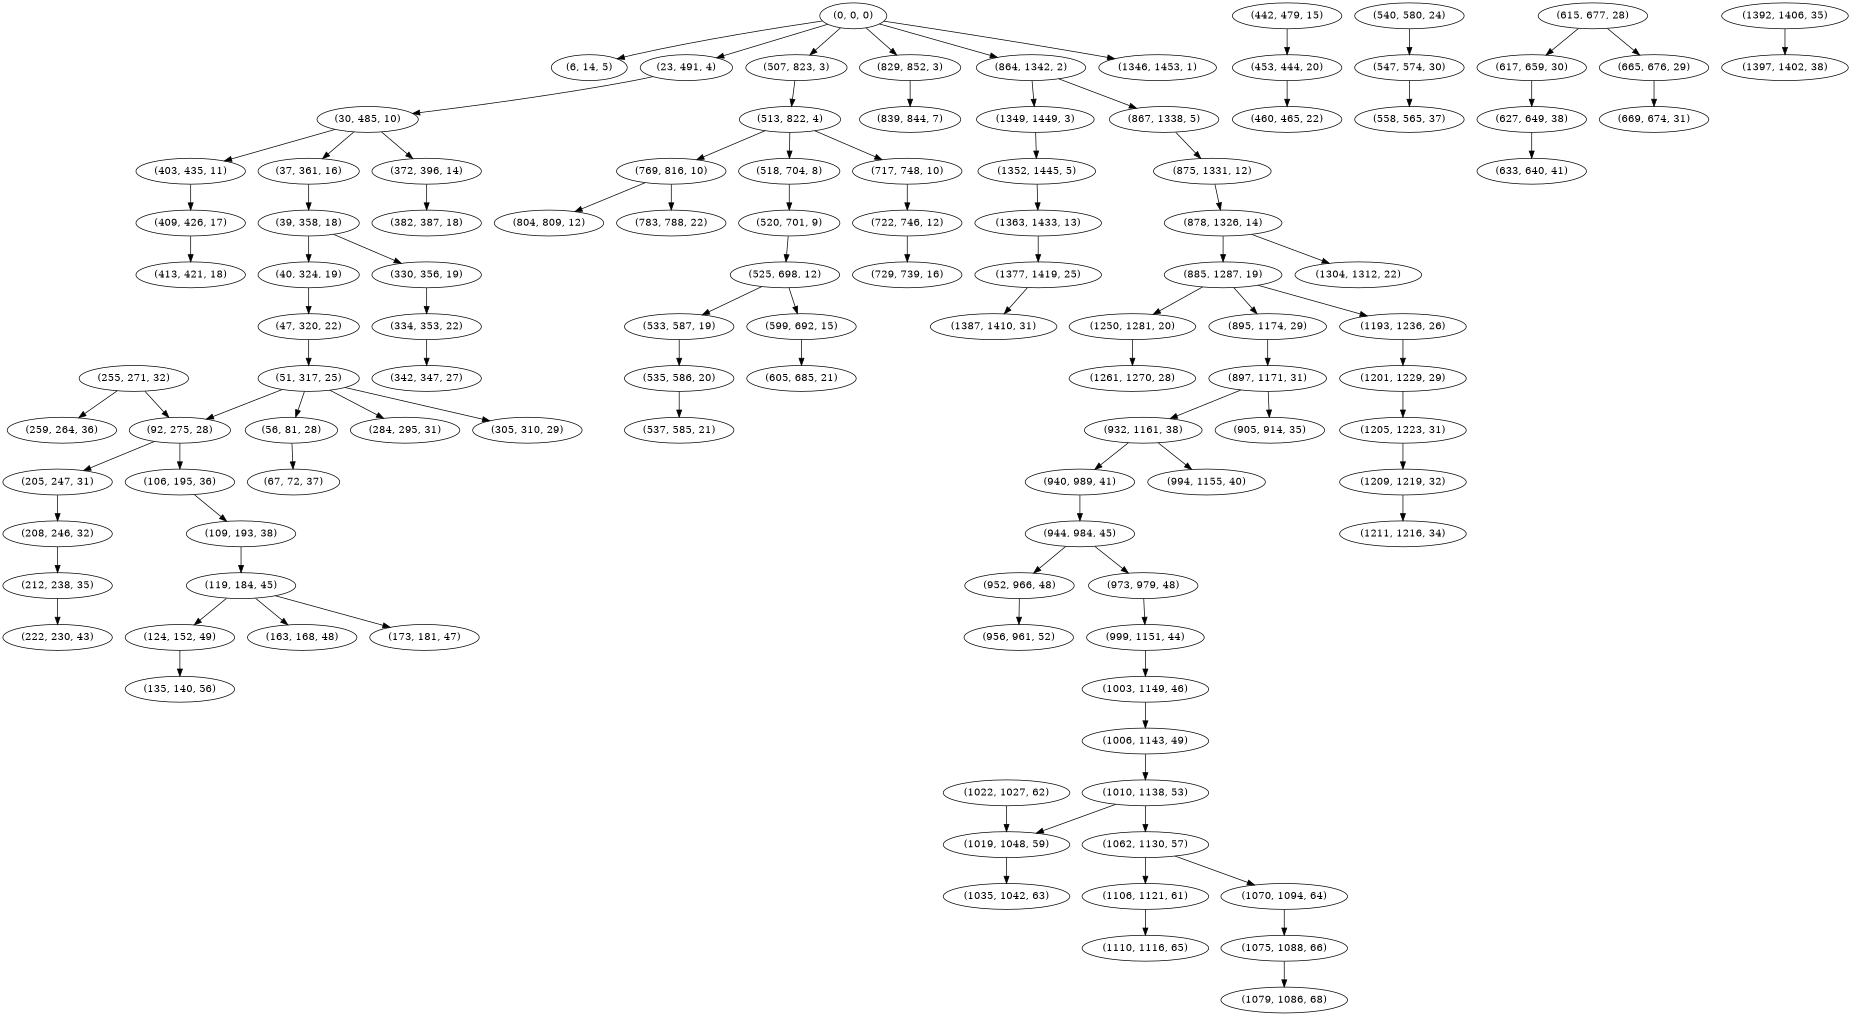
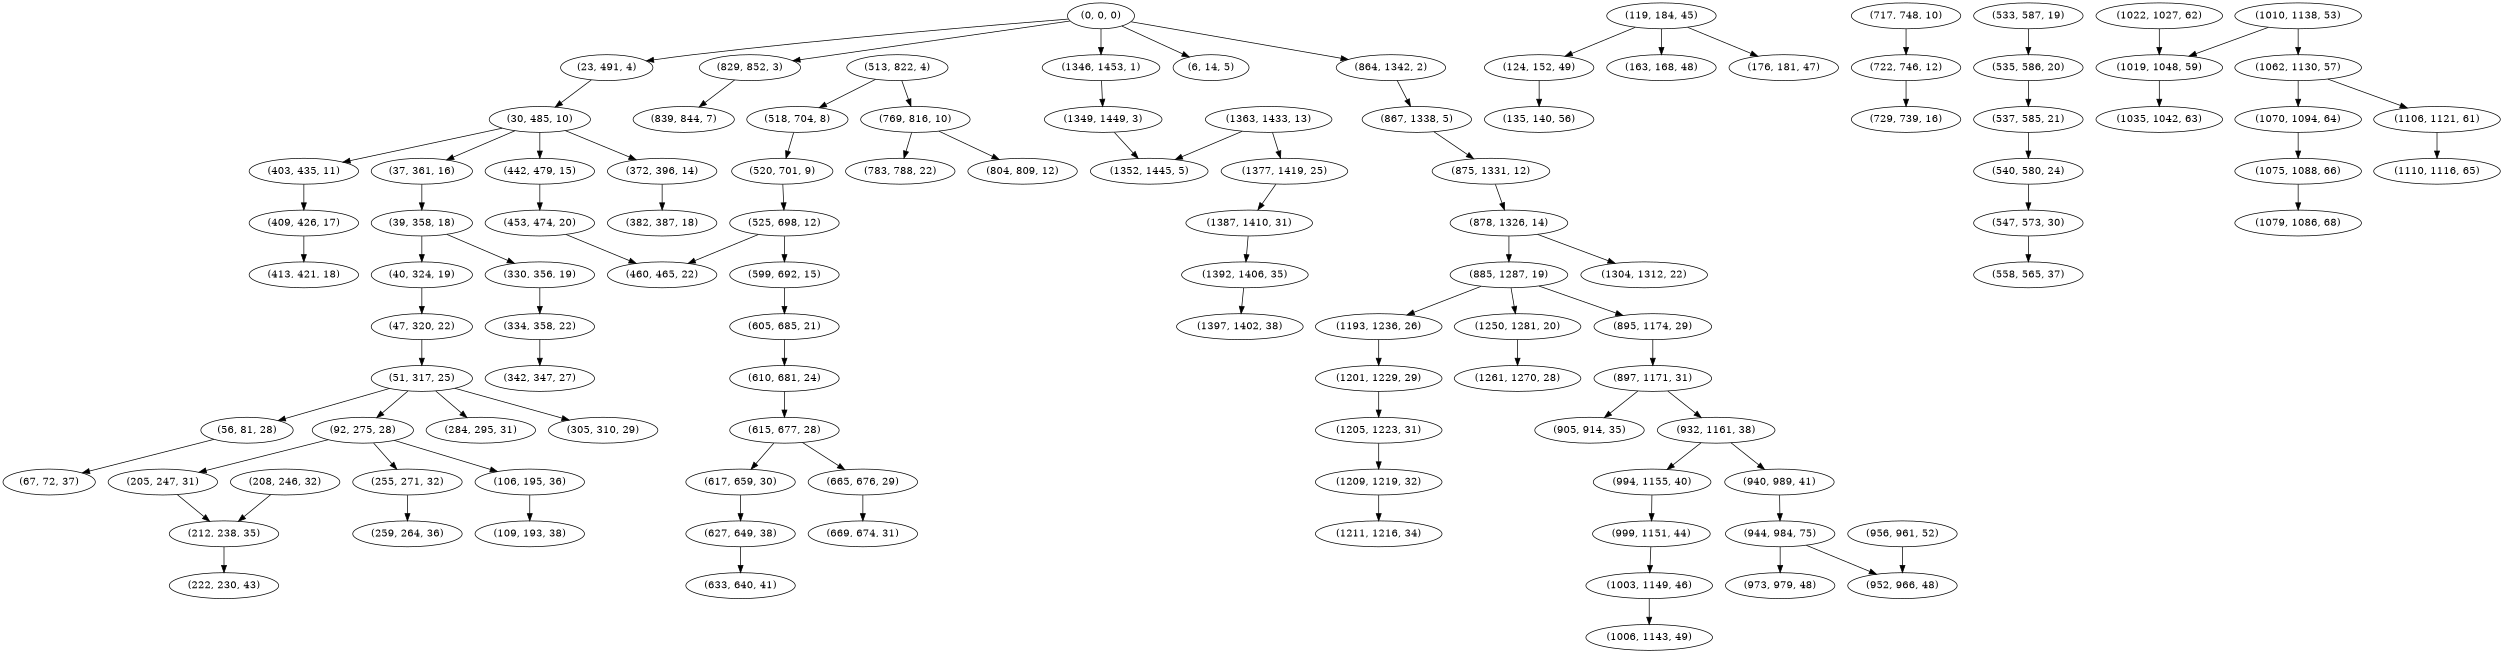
node "(507, 823, 3)": removed
node "(453, 444, 20)": label "(453, 444, 20)" -> "(453, 474, 20)"
node "(547, 574, 30)": label "(547, 574, 30)" -> "(547, 573, 30)"
edge "(864, 1342, 2)" -> "(1349, 1449, 3)": now "(1346, 1453, 1)" -> "(1349, 1449, 3)"
edge "(30, 485, 10)" -> "(442, 479, 15)": added
edge "(537, 585, 21)" -> "(540, 580, 24)": added
edge "(513, 822, 4)" -> "(717, 748, 10)": removed
edge "(1352, 1445, 5)" -> "(1363, 1433, 13)": reversed
edge "(1387, 1410, 31)" -> "(1392, 1406, 35)": added
edge "(525, 698, 12)" -> "(533, 587, 19)": now "(525, 698, 12)" -> "(460, 465, 22)"
node "(334, 353, 22)": label "(334, 353, 22)" -> "(334, 358, 22)"
node "(610, 681, 24)": added
edge "(255, 271, 32)" -> "(92, 275, 28)": reversed
edge "(205, 247, 31)" -> "(208, 246, 32)": now "(205, 247, 31)" -> "(212, 238, 35)"
node "(944, 984, 45)": label "(944, 984, 45)" -> "(944, 984, 75)"
edge "(109, 193, 38)" -> "(119, 184, 45)": removed
edge "(952, 966, 48)" -> "(956, 961, 52)": reversed
edge "(973, 979, 48)" -> "(999, 1151, 44)": now "(994, 1155, 40)" -> "(999, 1151, 44)"
node "(173, 181, 47)": label "(173, 181, 47)" -> "(176, 181, 47)"
edge "(1006, 1143, 49)" -> "(1010, 1138, 53)": removed
